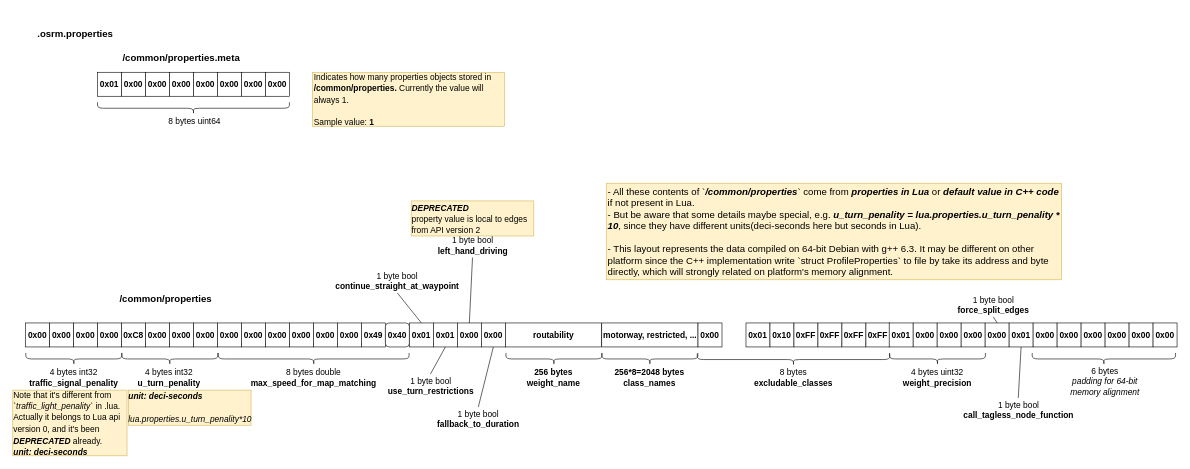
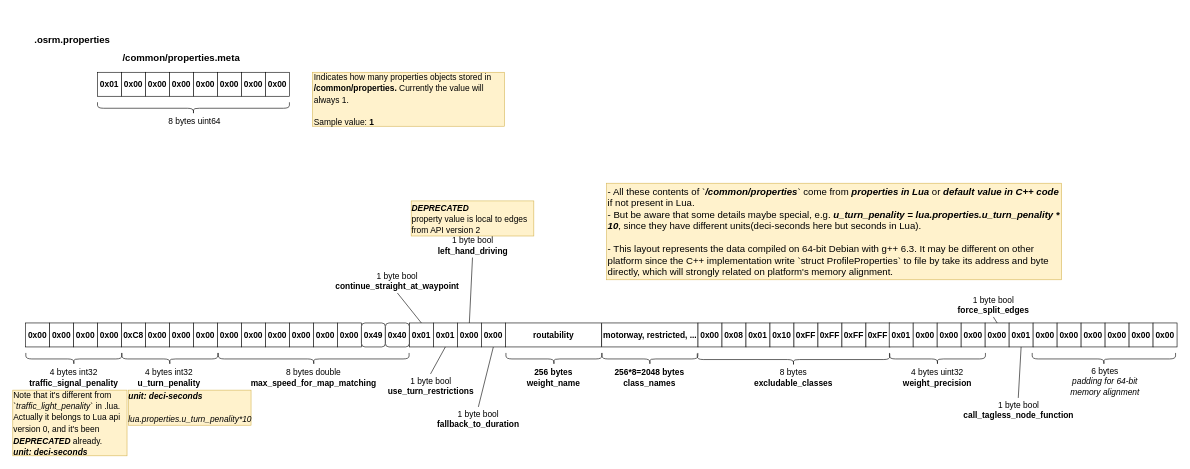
node ".osrm.properties": moved (110, 33) -> (107, 39)
node "/common/properties": removed
node "0x49": shape rectangle -> rounded rectangle
node "0x08": added
